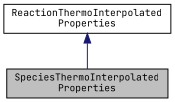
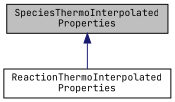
edge "SpeciesThermoInterpolated Properties" -> "ReactionThermoInterpolated Properties": reversed
